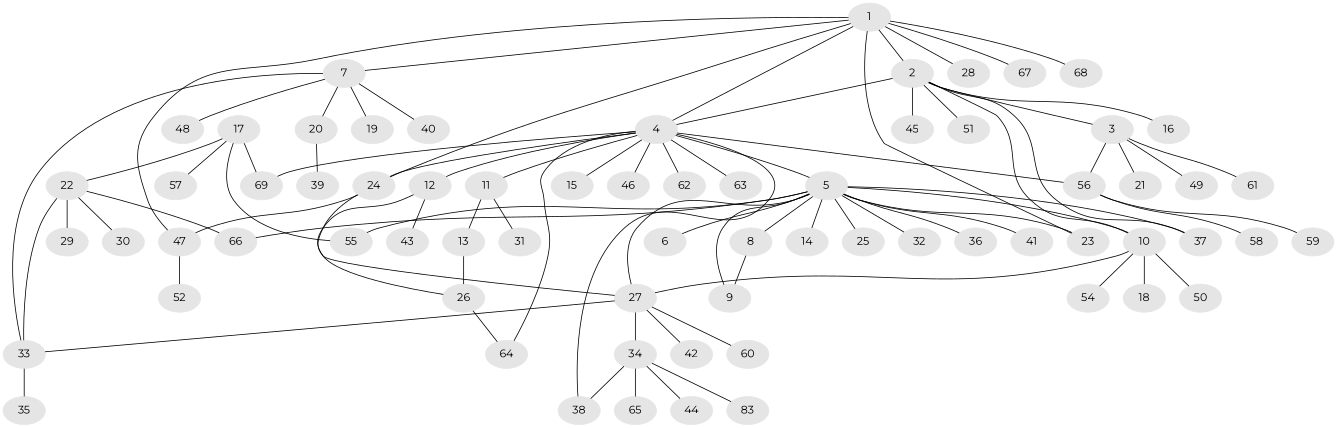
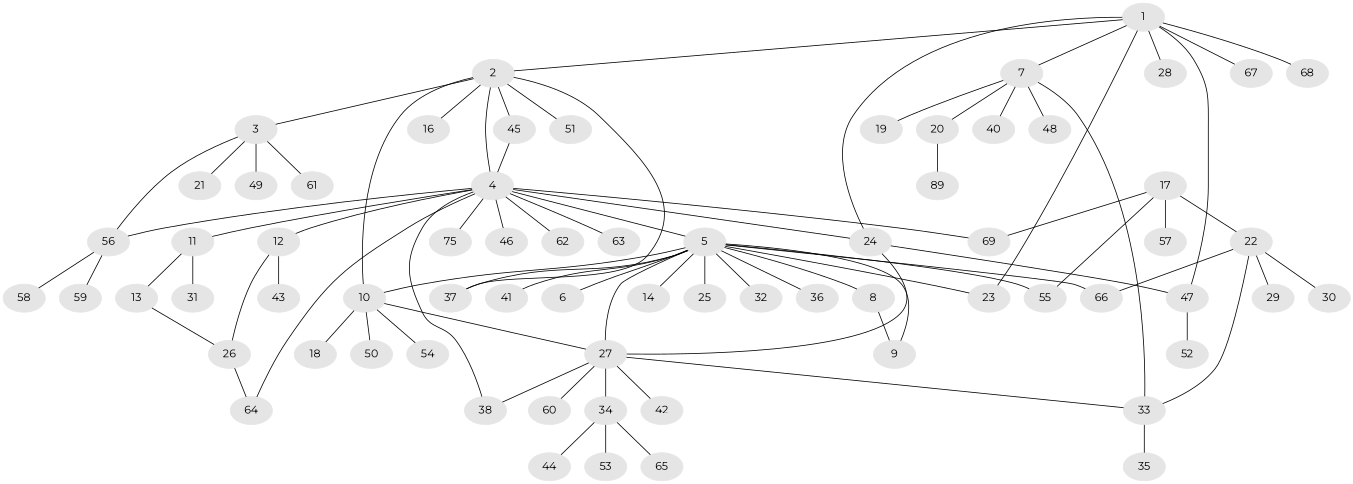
edge "1" -- "4": now "45" -- "4"
node "39": label "39" -> "89"
node "15": label "15" -> "75"
edge "34" -- "38": now "27" -- "38"
node "83": label "83" -> "53"
